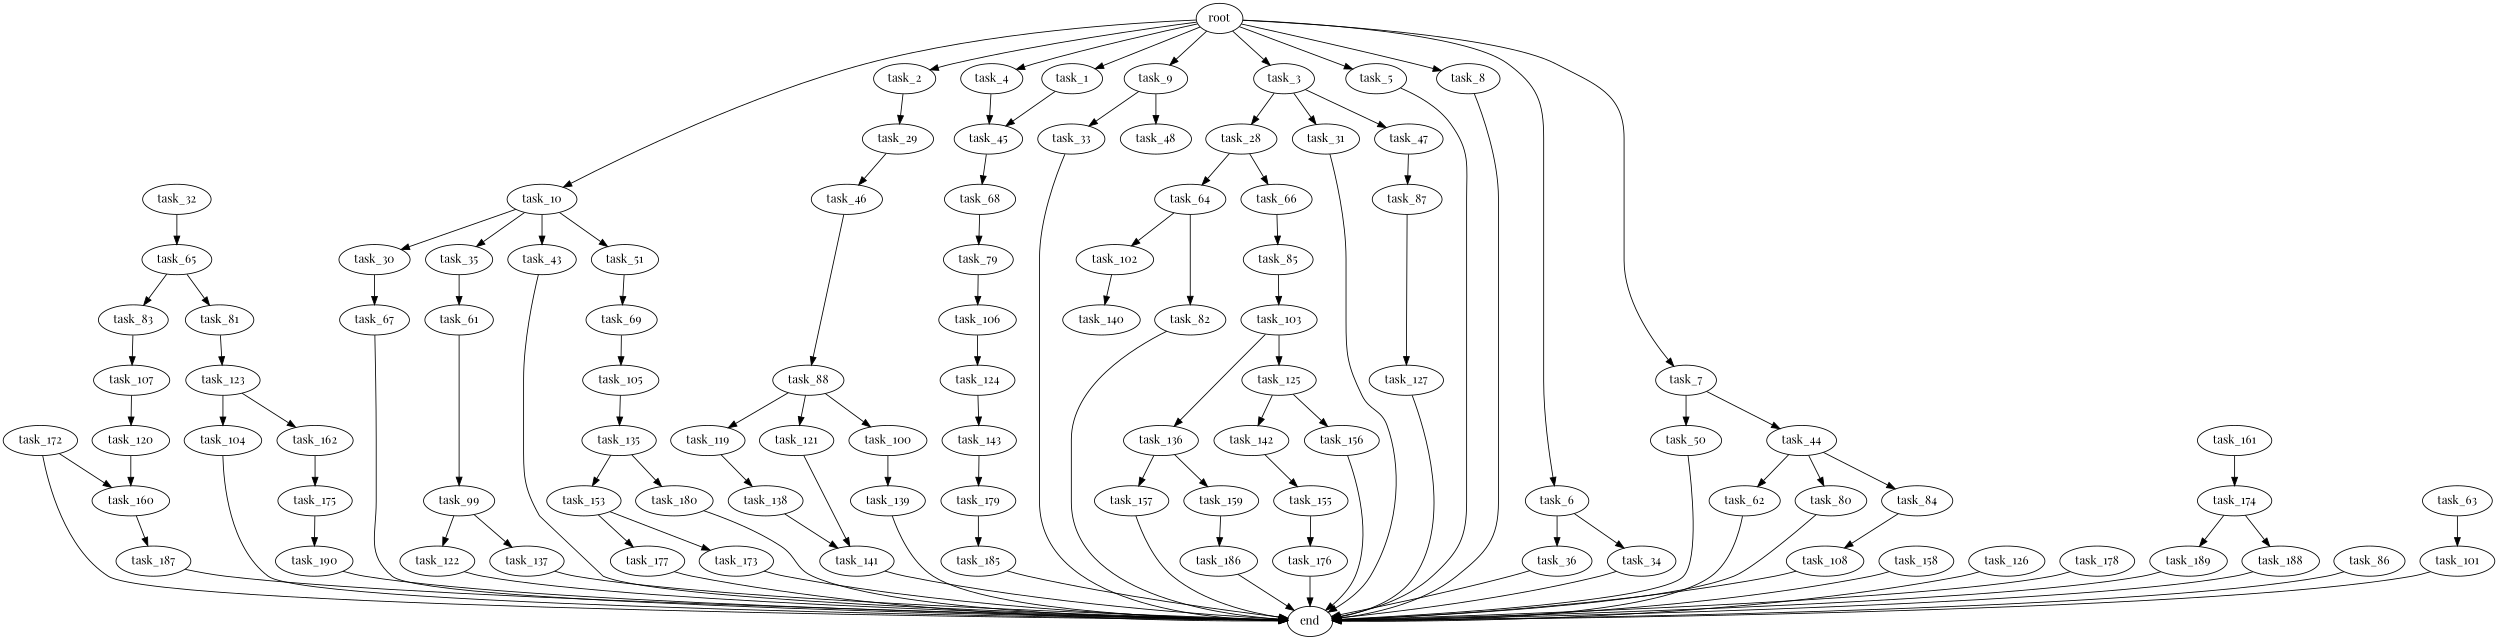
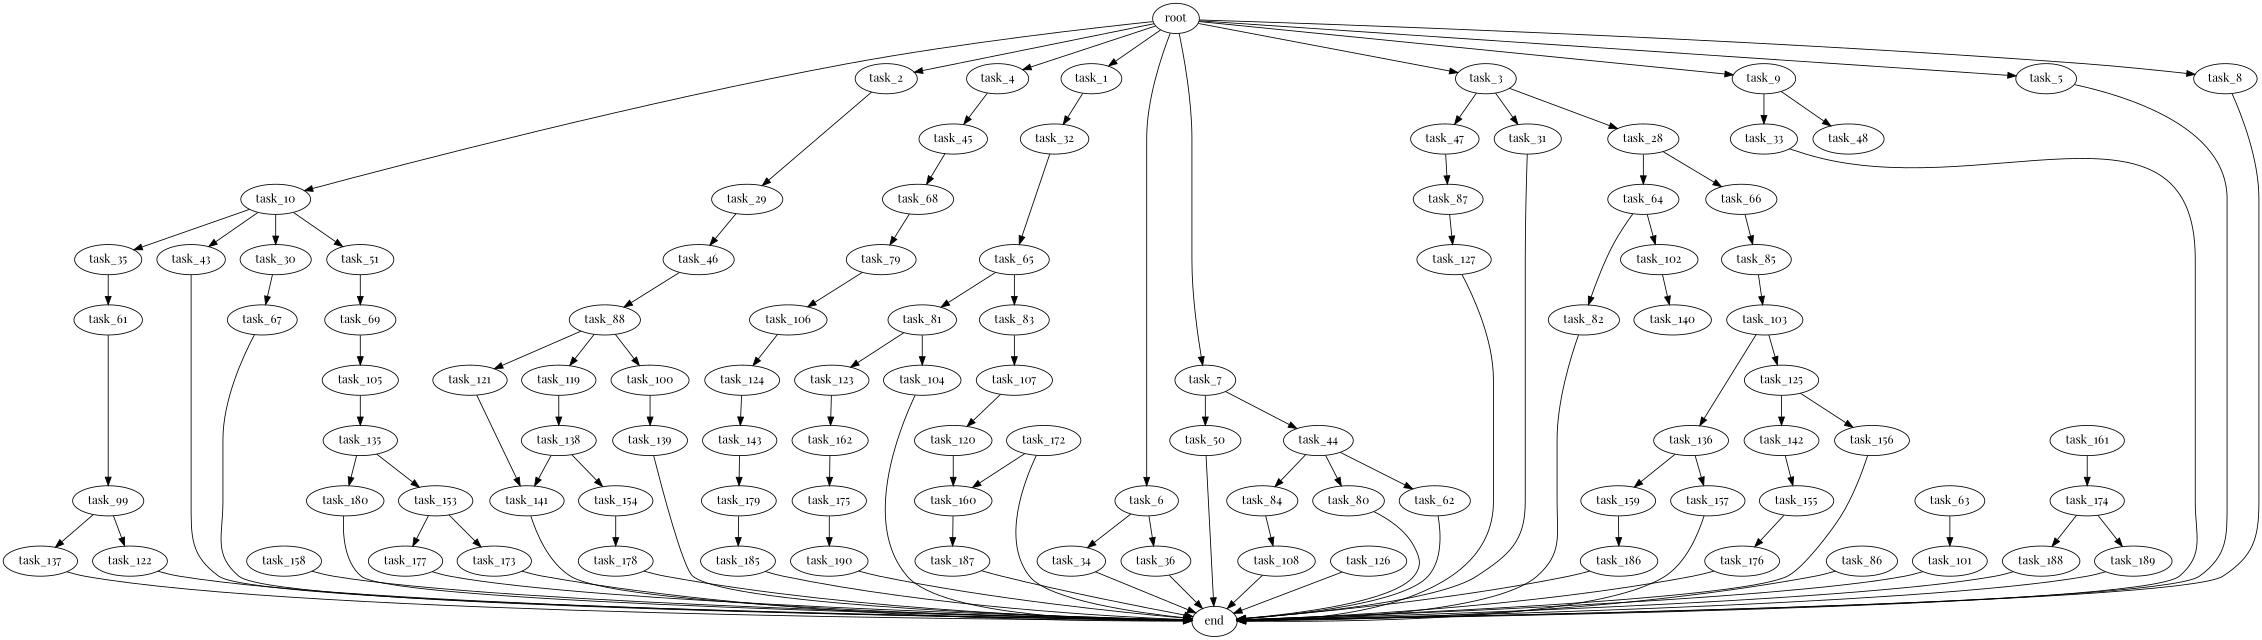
edge "task_1" -> "task_45": now "task_1" -> "task_32"
edge "task_123" -> "task_104": now "task_81" -> "task_104"
node "task_154": added
